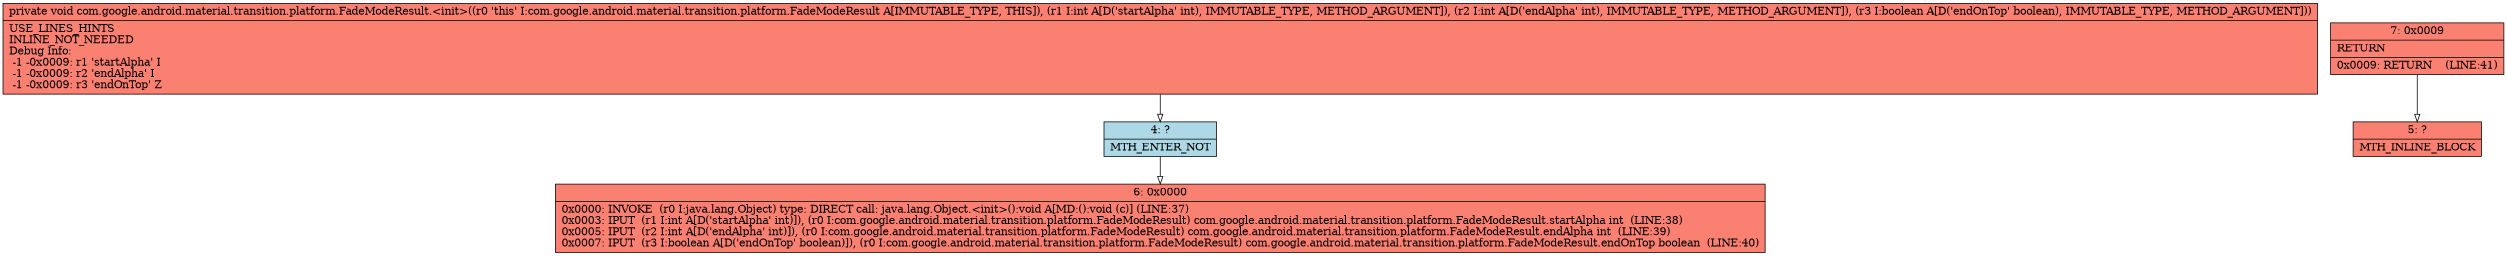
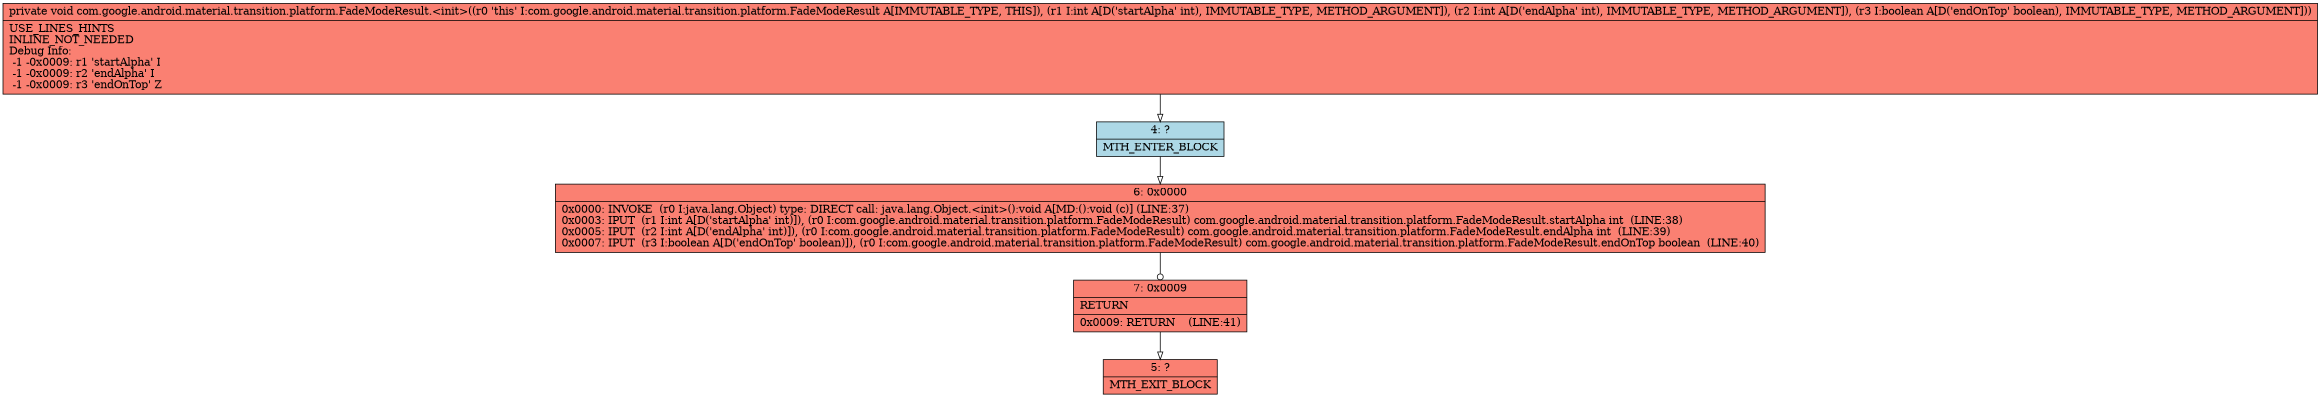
node "4: ?": text "MTH_ENTER_NOT" -> "MTH_ENTER_BLOCK"
node "5: ?": text "MTH_INLINE_BLOCK" -> "MTH_EXIT_BLOCK"
edge "6: 0x0000" -> "7: 0x0009": added
